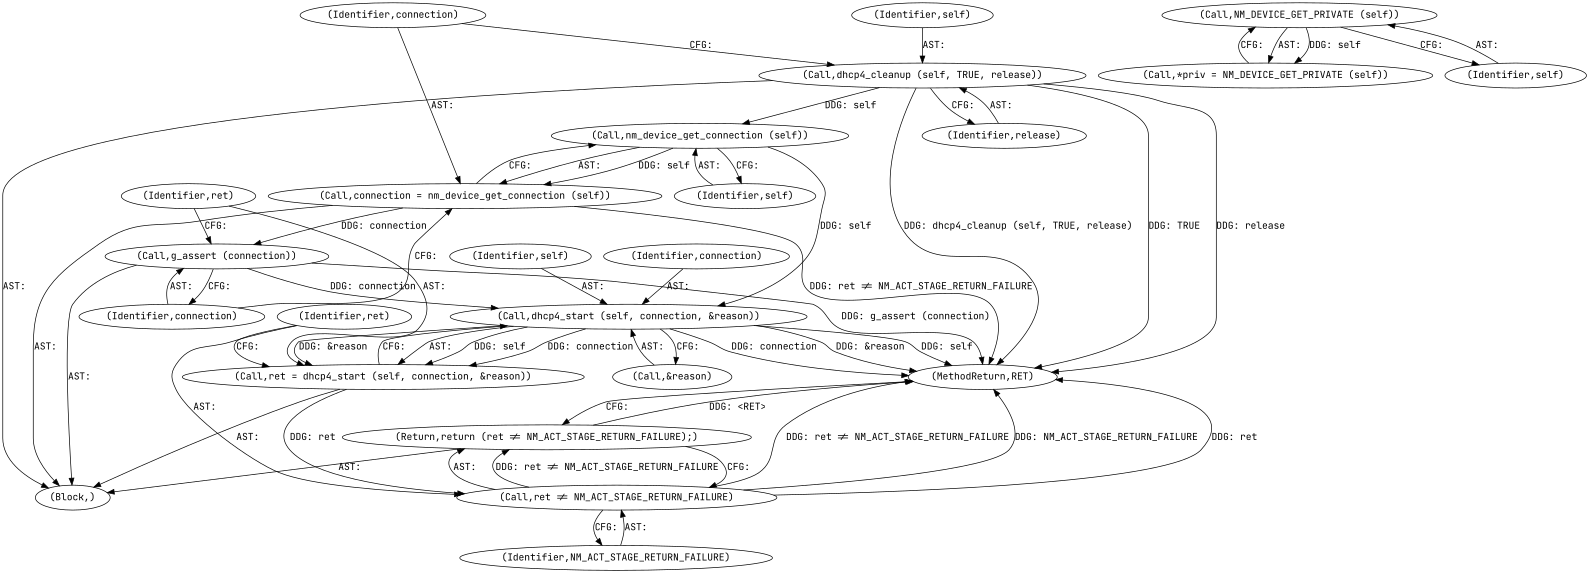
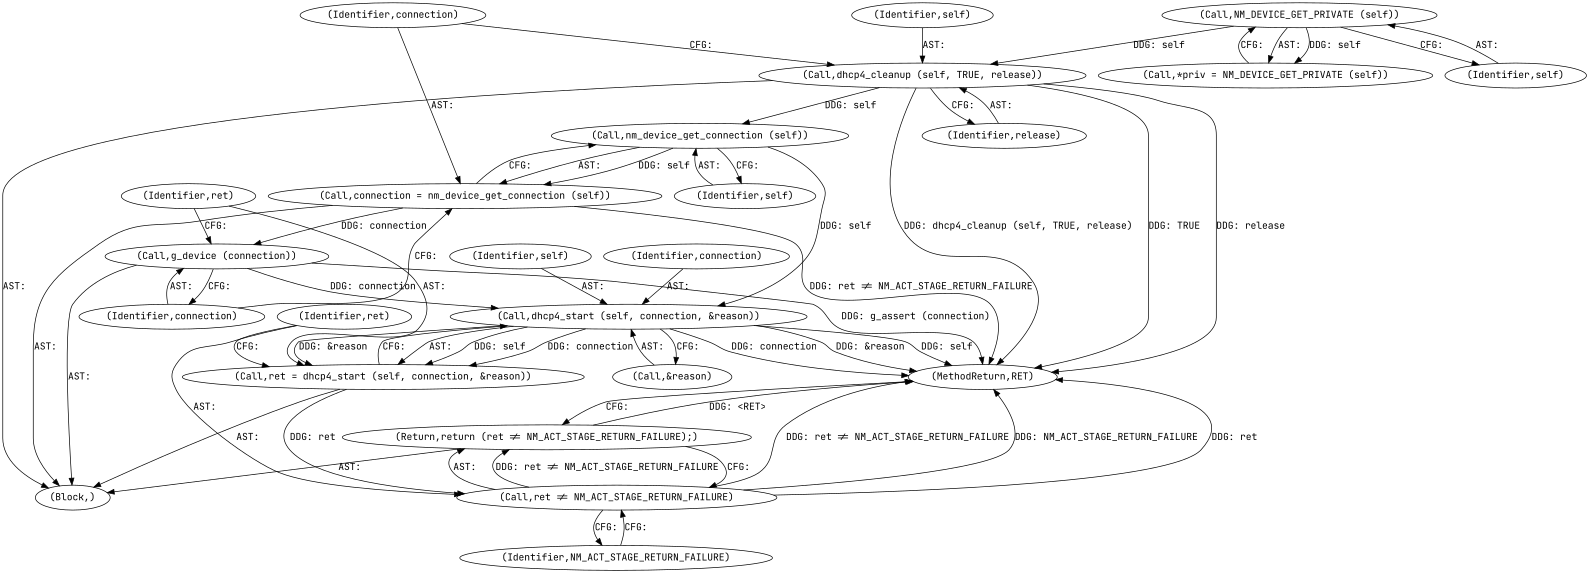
edge "(Call,NM_DEVICE_GET_PRIVATE (self))" -> "(Call,dhcp4_cleanup (self, TRUE, release))": added, label "DDG: self"
node "(Call,g_assert (connection))": label "(Call,g_assert (connection))" -> "(Call,g_device (connection))"
edge "(Identifier,NM_ACT_STAGE_RETURN_FAILURE)" -> "(Call,ret != NM_ACT_STAGE_RETURN_FAILURE)": label "AST: " -> "CFG: "
